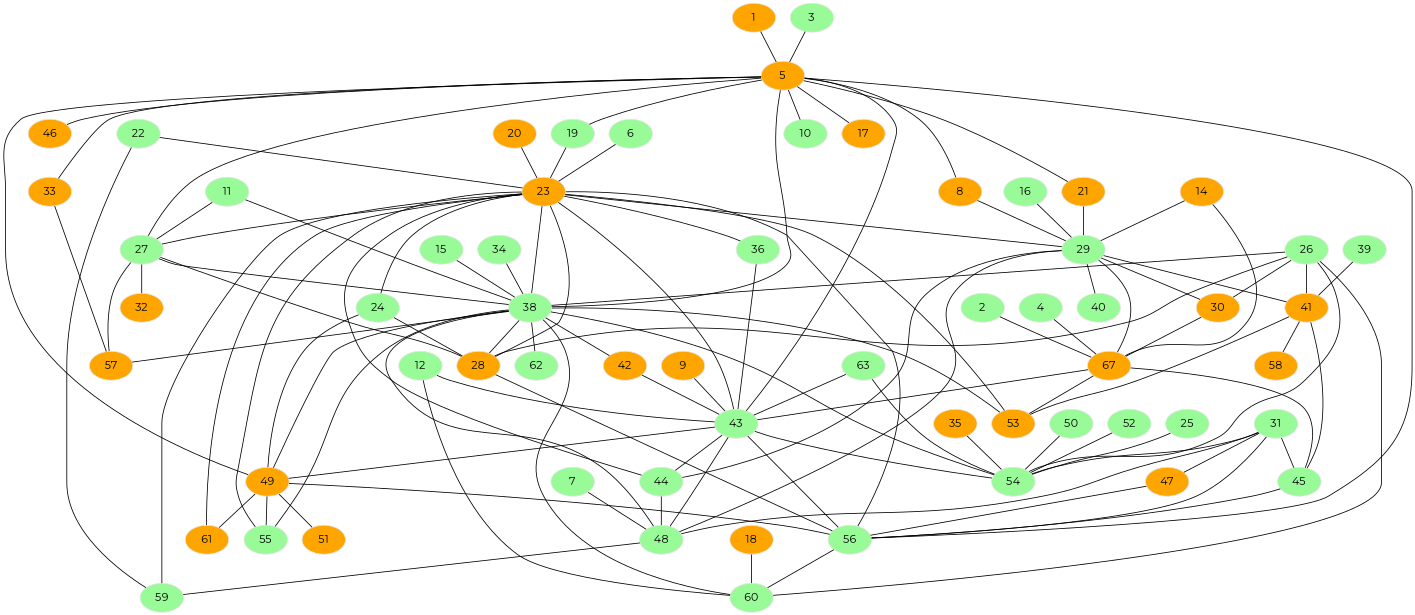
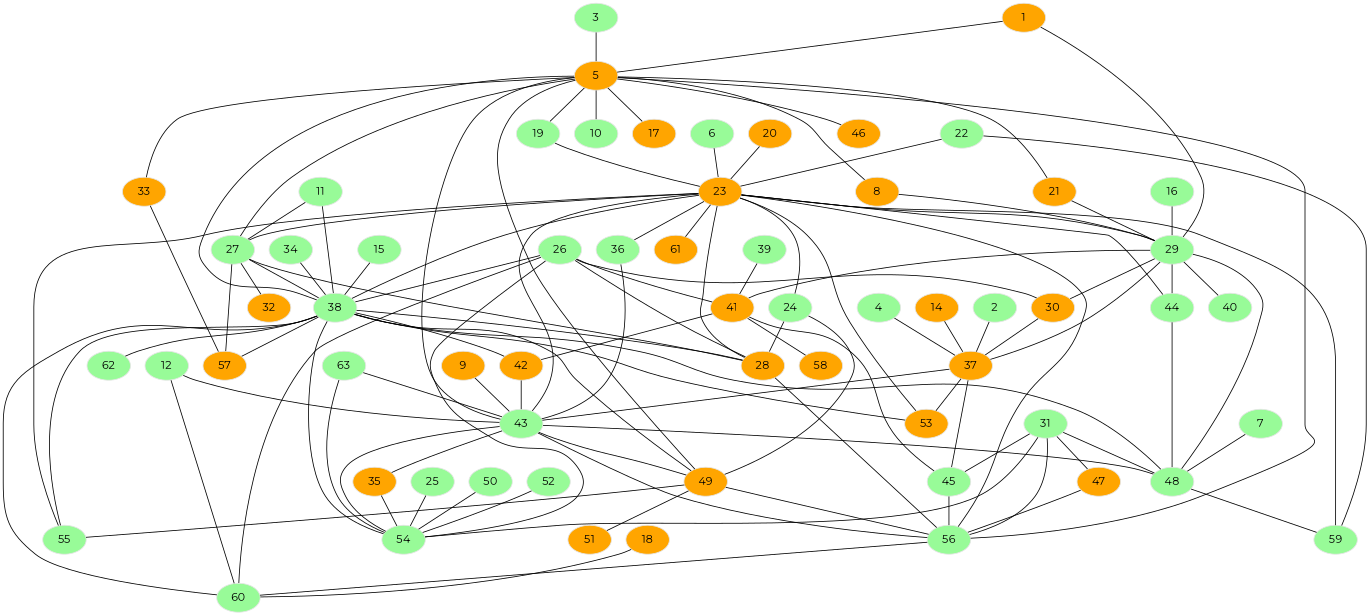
edge "14" -- "29": now "1" -- "29"
node "67": label "67" -> "37"
edge "41" -- "53": now "41" -- "42"
edge "43" -- "44": now "43" -- "35"
edge "49" -- "61": removed
